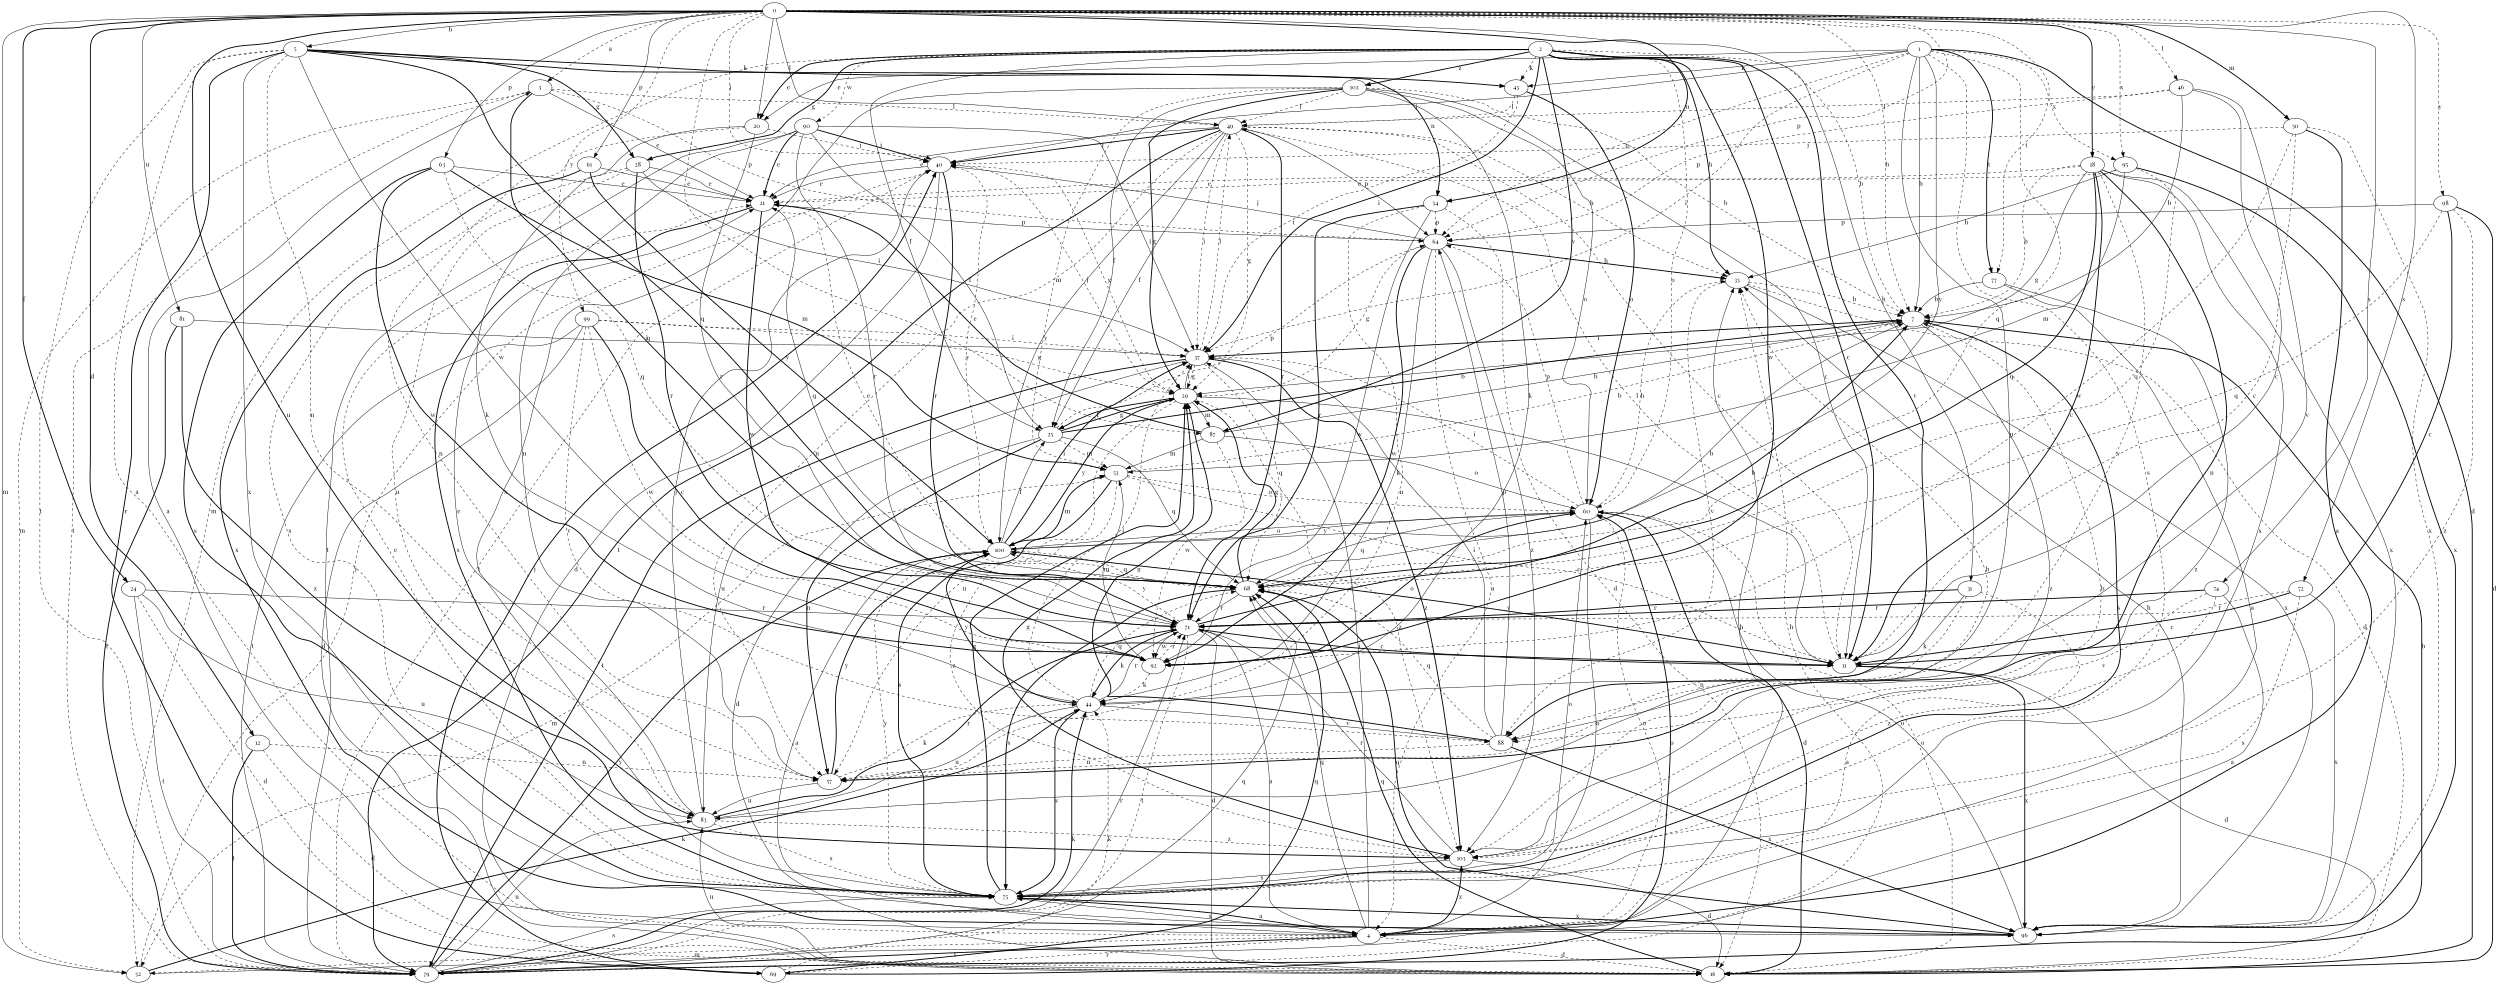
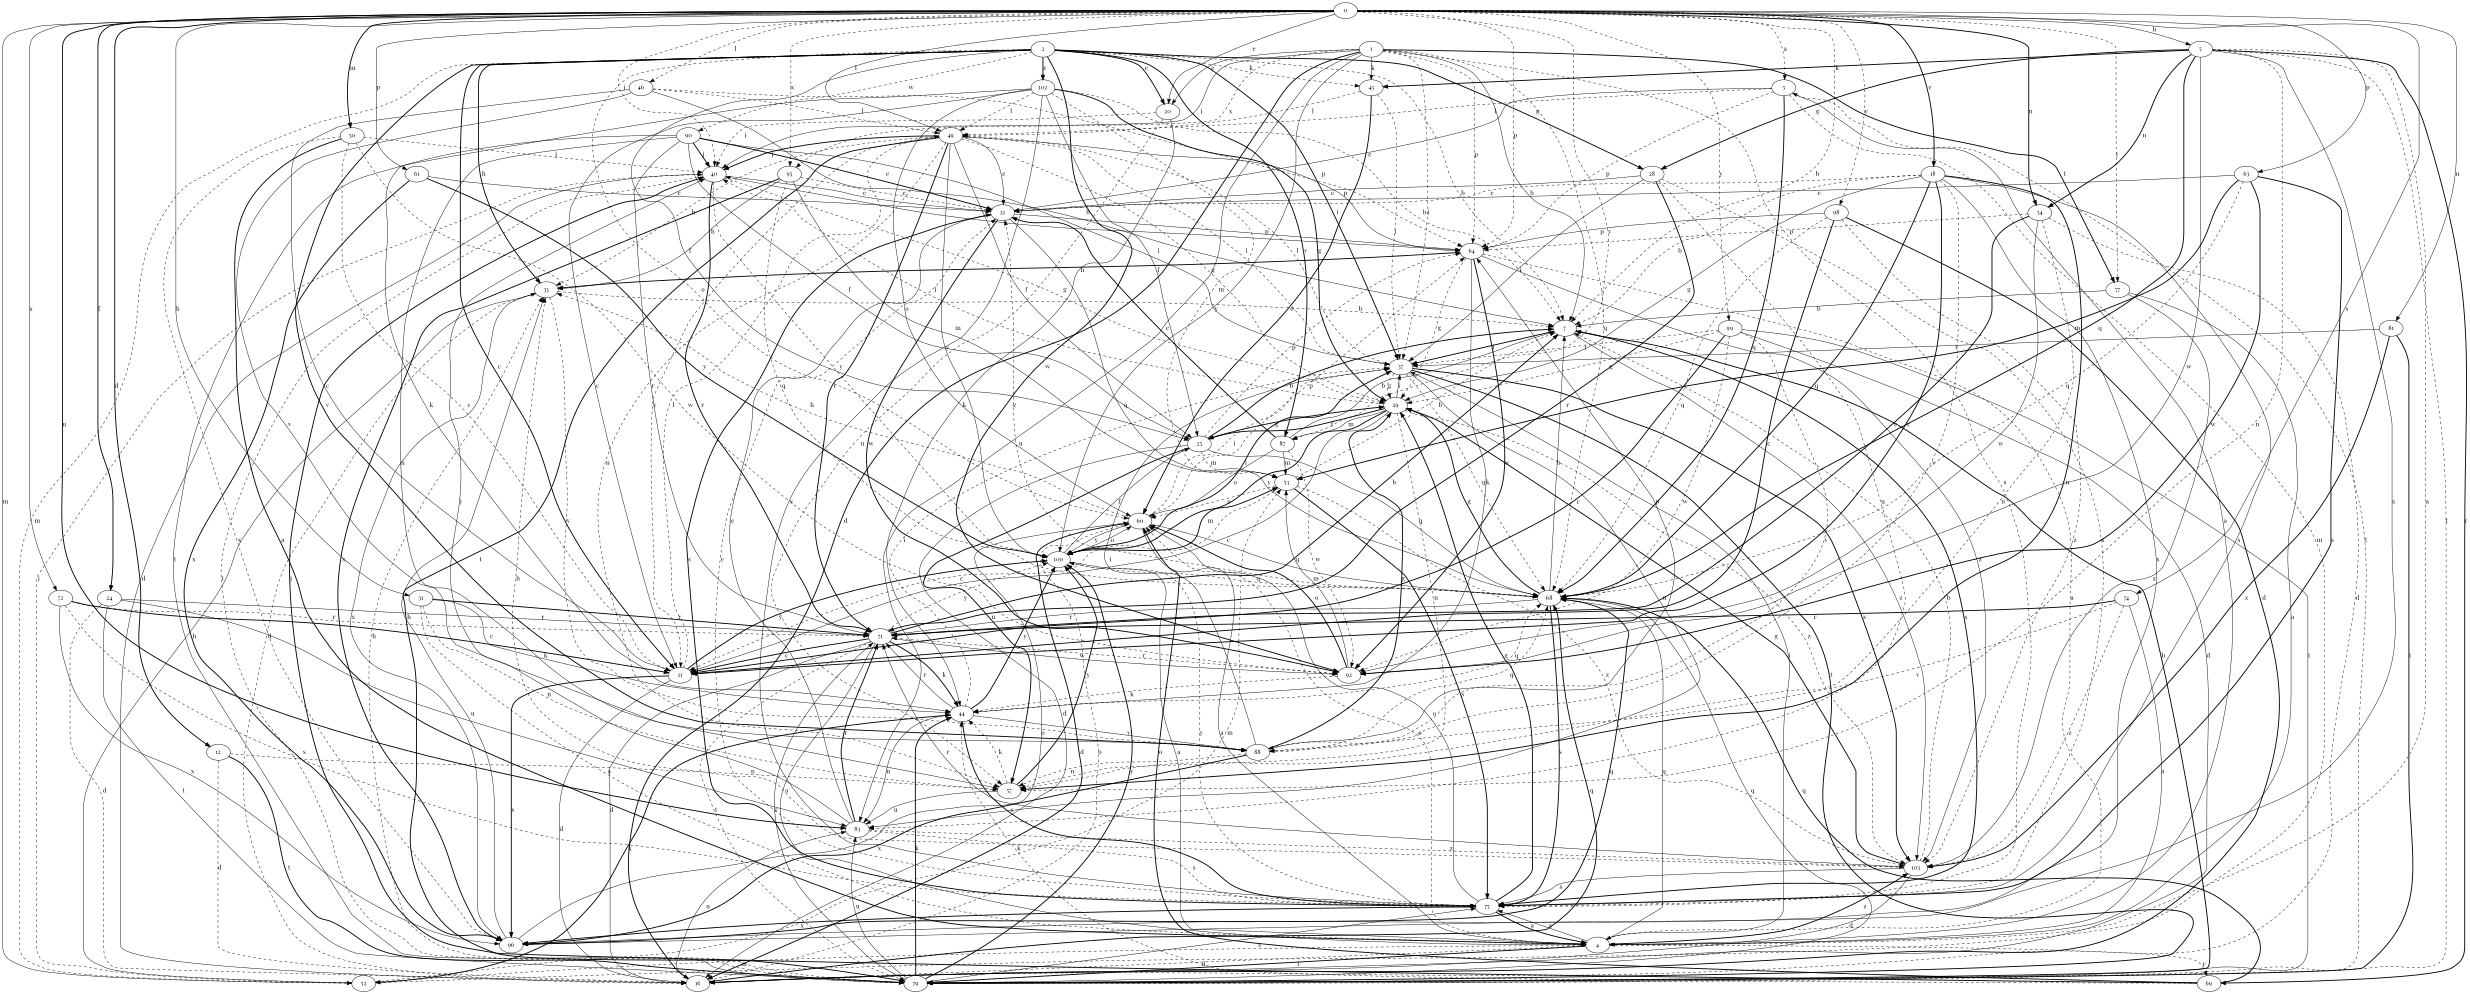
edge "20" -> "71": removed, label "r"
edge "53" -> "52": reversed
